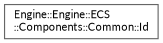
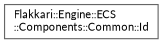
node "Engine::Engine::ECS ::Components::Common::Id": label "Engine::Engine::ECS ::Components::Common::Id" -> "Flakkari::Engine::ECS ::Components::Common::Id"
